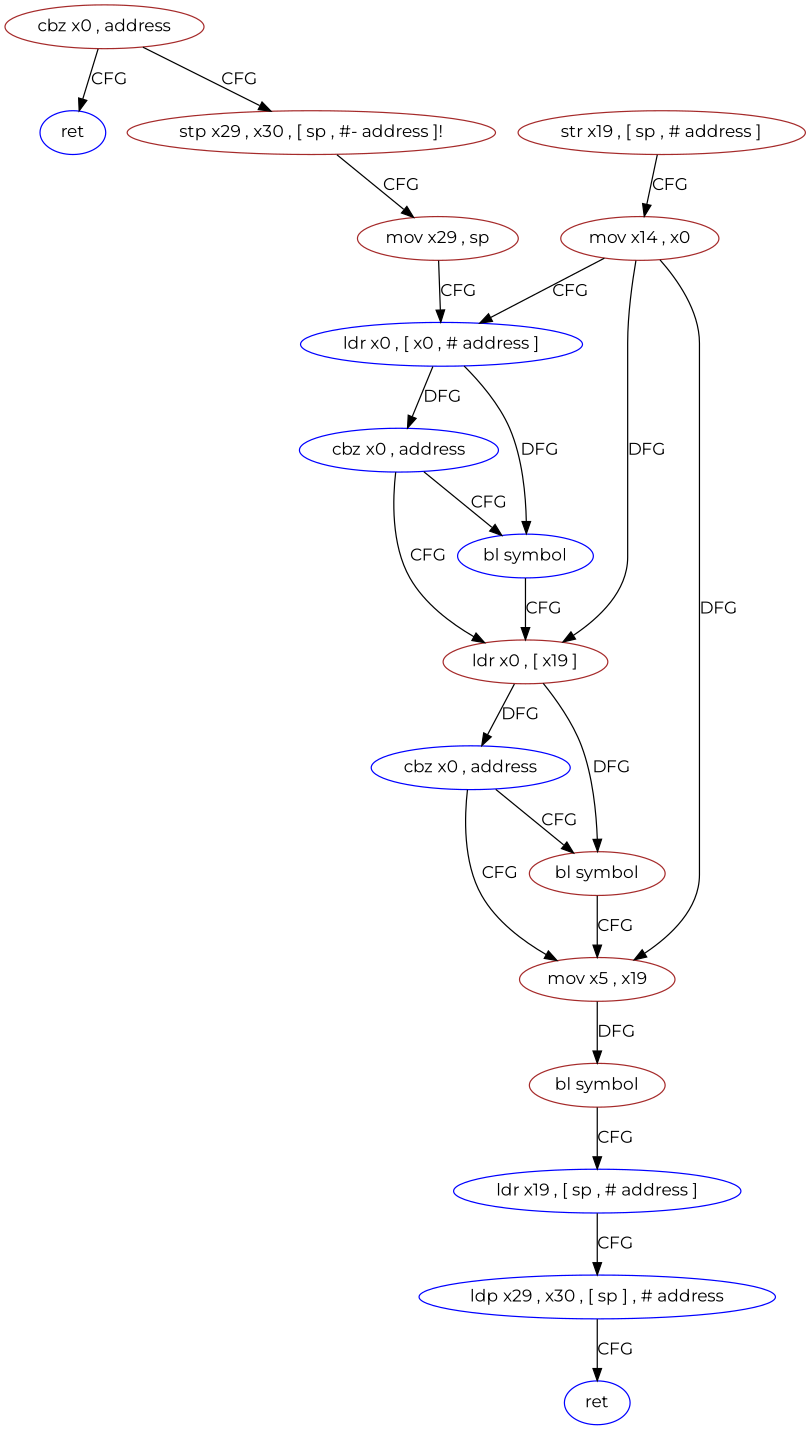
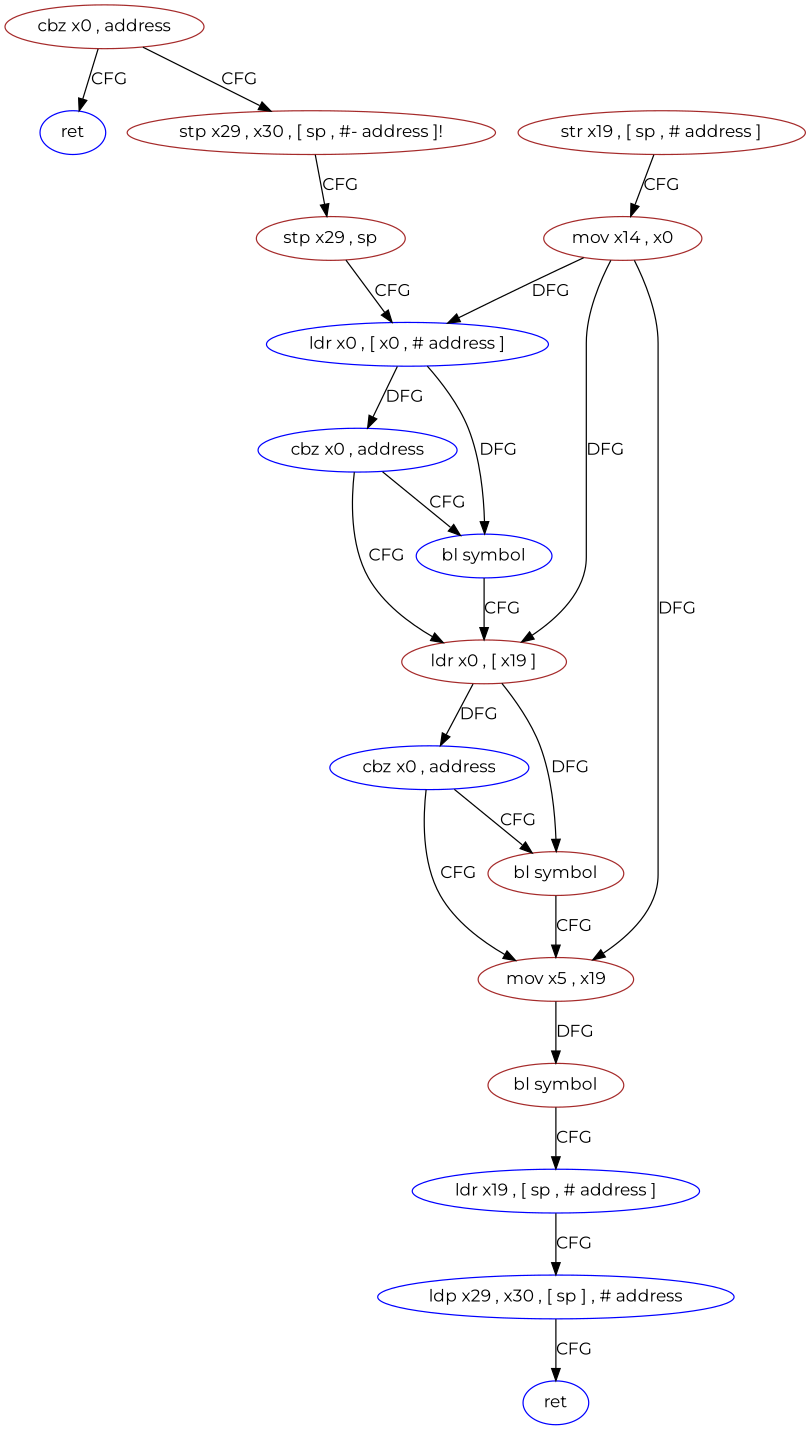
node "mov x29 , sp": label "mov x29 , sp" -> "stp x29 , sp"
edge "mov x14 , x0" -> "ldr x0 , [ x0 , # address ]": label "CFG" -> "DFG"
